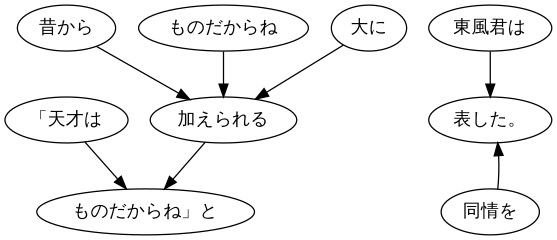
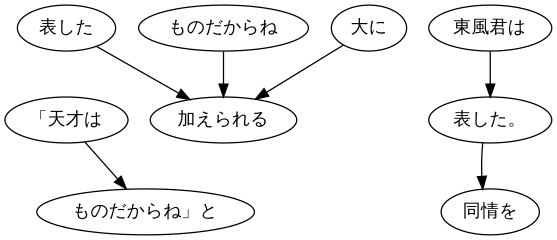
node "昔から": label "昔から" -> "表した"
edge "加えられる" -> "ものだからね」と": removed
edge "同情を" -> "表した。": reversed
